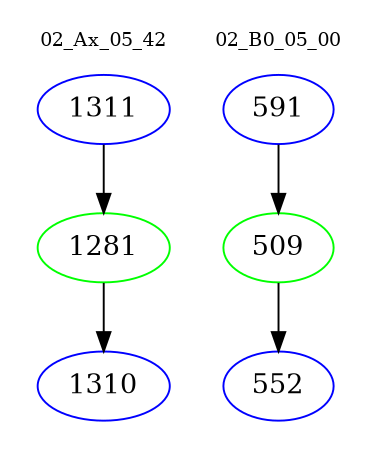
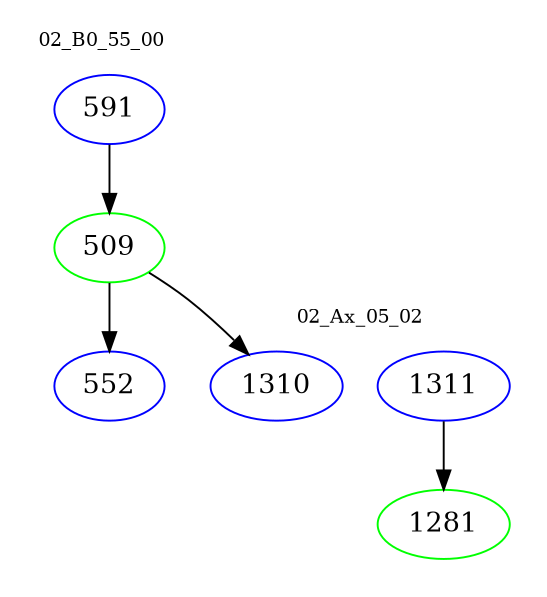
cluster "02_Ax_05_42": label "02_Ax_05_42" -> "02_Ax_05_02"
cluster "02_B0_05_00": label "02_B0_05_00" -> "02_B0_55_00"
edge "1281" -> "1310": now "509" -> "1310"
